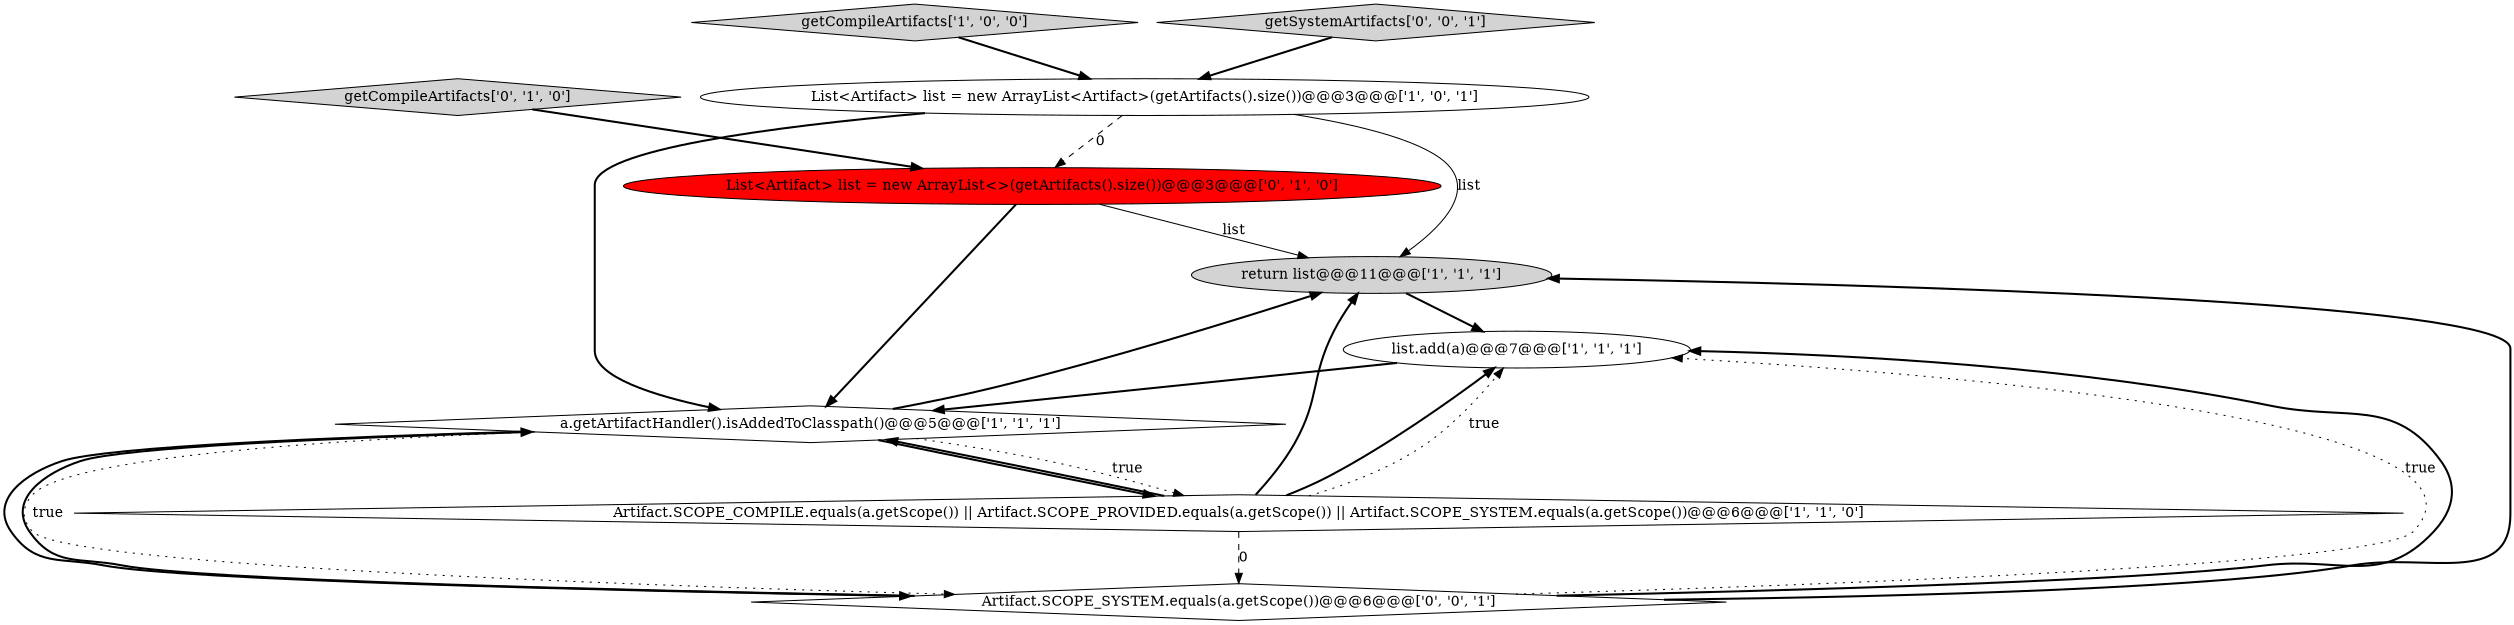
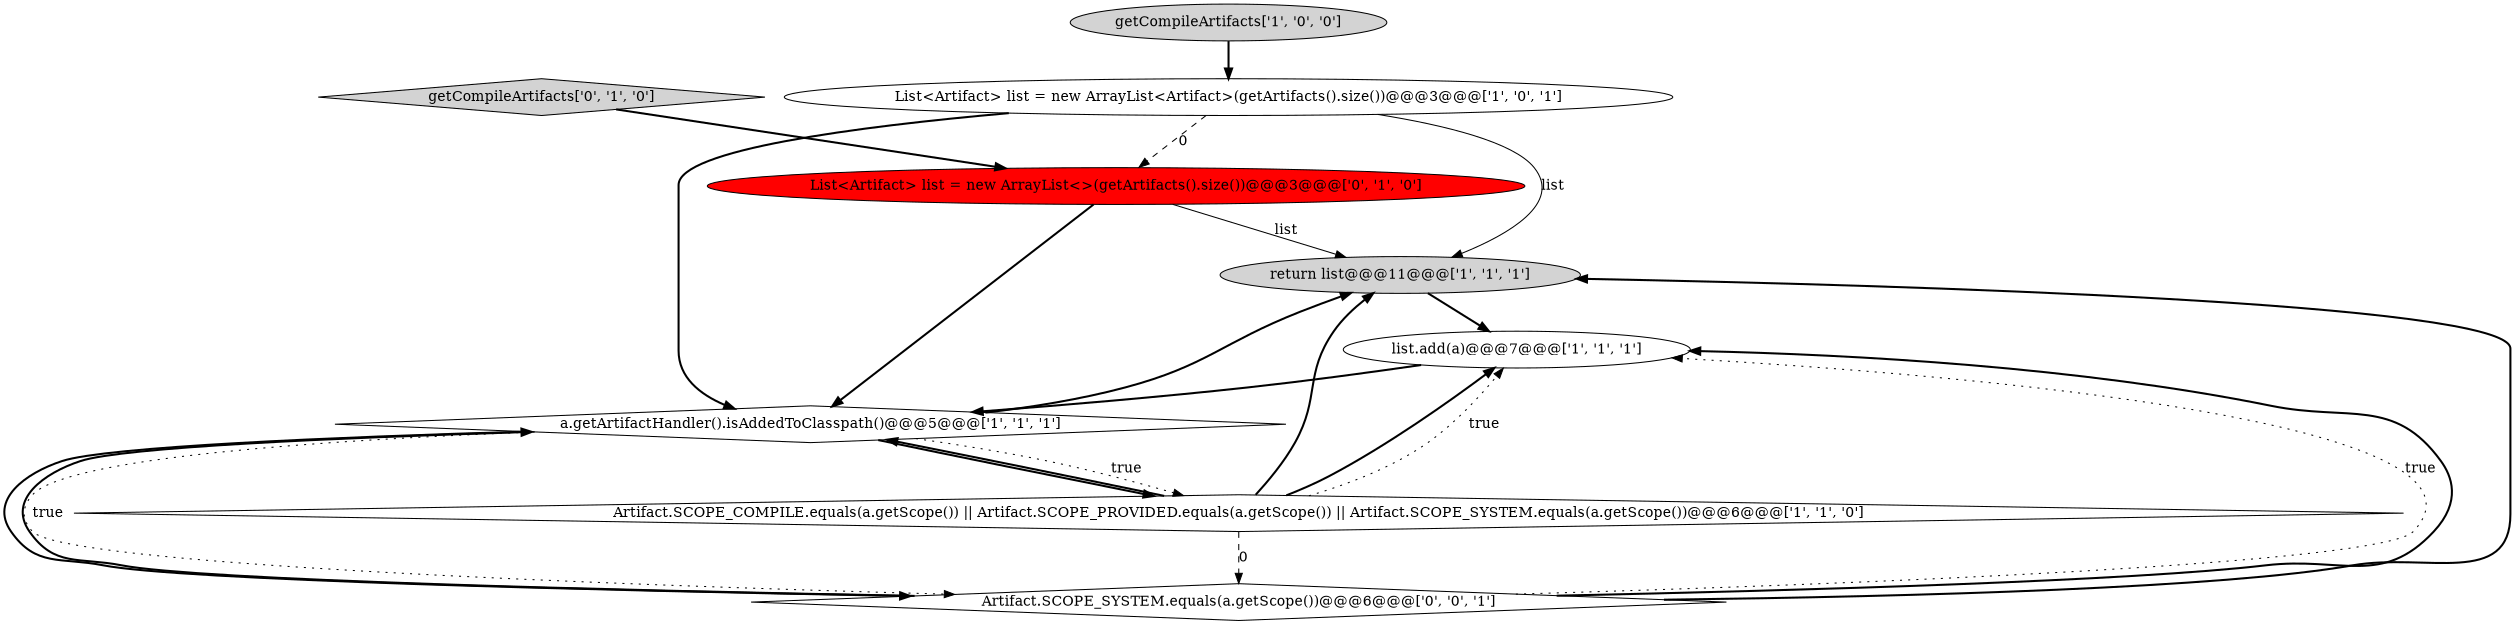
node "getCompileArtifacts['1', '0', '0']": shape diamond -> ellipse
node "getSystemArtifacts['0', '0', '1']": removed
